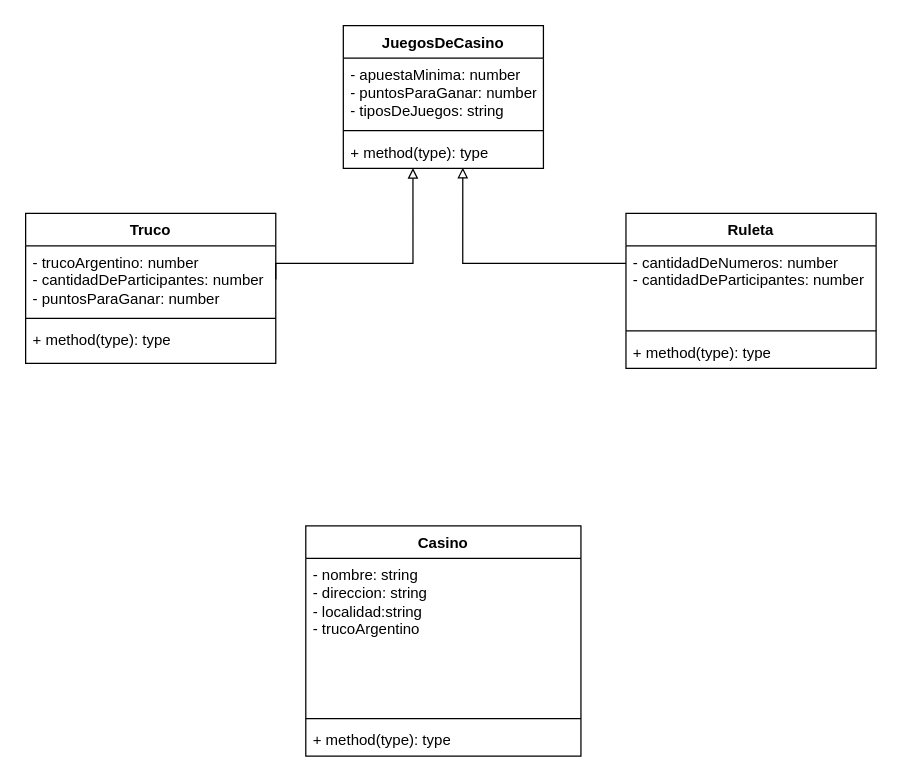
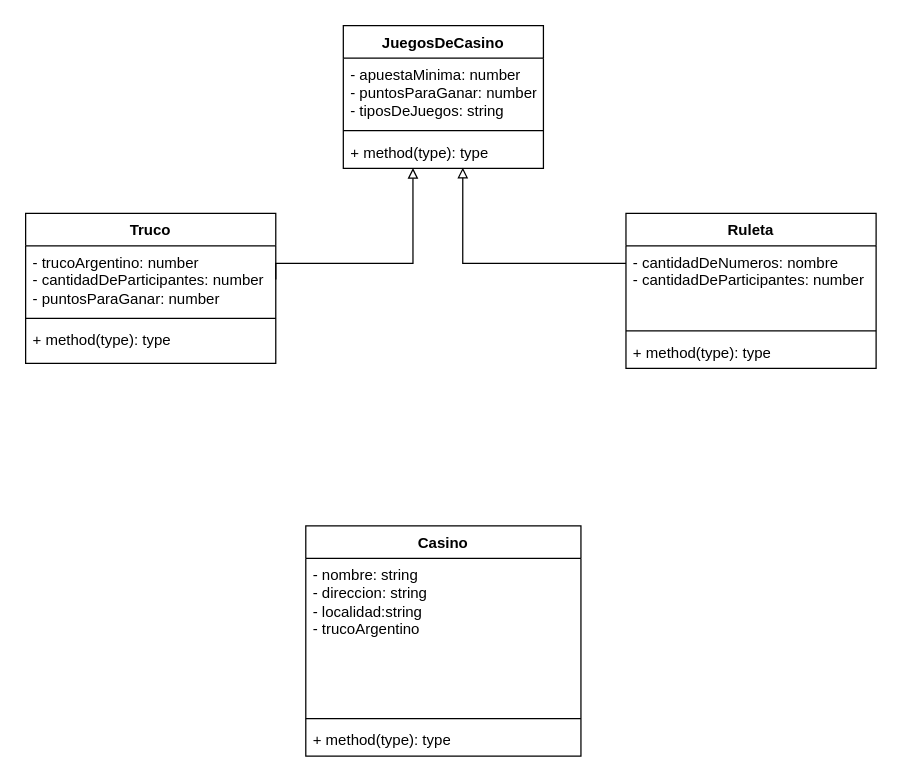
node "- cantidadDeNumeros: number - cantidadDeParticipantes: number": label "- cantidadDeNumeros: number - cantidadDeParticipantes: number" -> "- cantidadDeNumeros: nombre - cantidadDeParticipantes: number"
